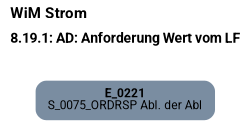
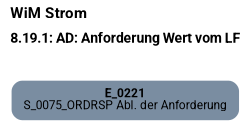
node "E_0221": text "S_0075_ORDRSP Abl. der Abl" -> "S_0075_ORDRSP Abl. der Anforderung"
